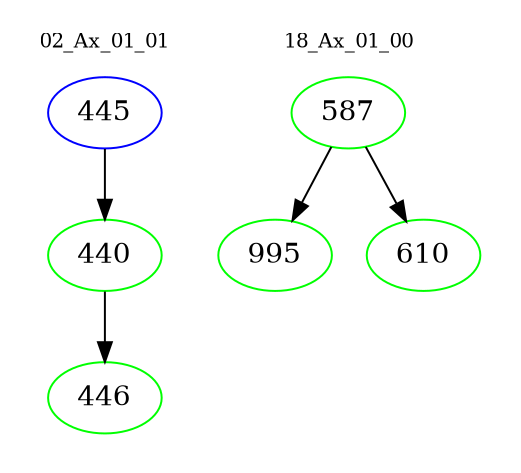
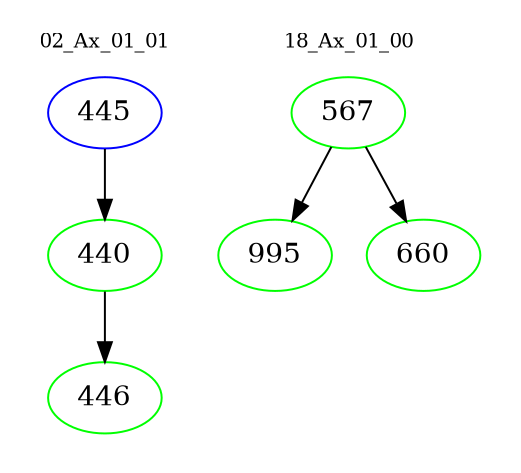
node "587": label "587" -> "567"
node "610": label "610" -> "660"
